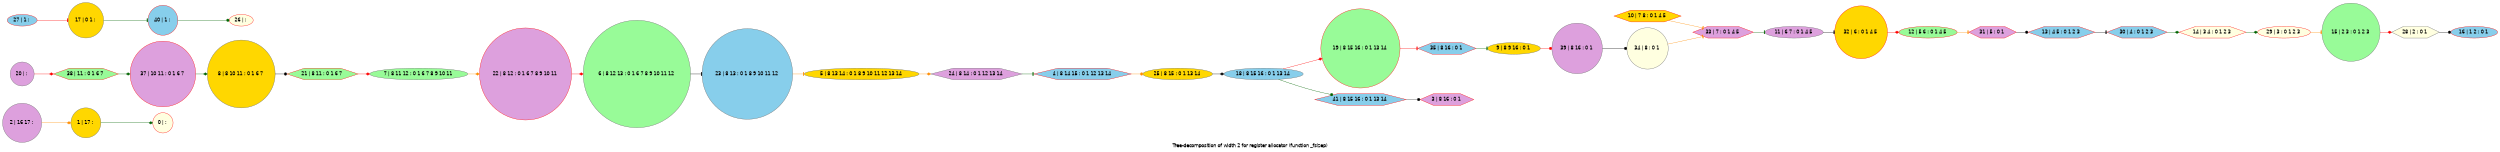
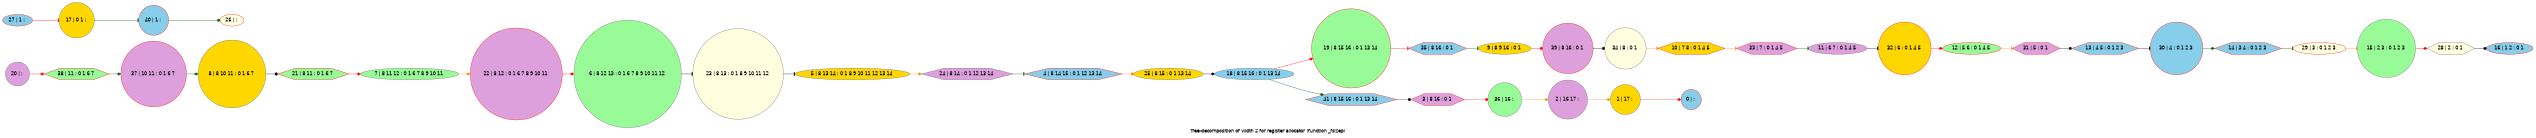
node "30 | 4 : 0 1 2 3": shape hexagon -> circle
node "14 | 3 4 : 0 1 2 3": fillcolor lightyellow -> skyblue
edge "14 | 3 4 : 0 1 2 3" -> "29 | 3 : 0 1 2 3": arrowhead diamond -> tee
edge "34 | 8 : 0 1" -> "33 | 7 : 0 1 4 5": now "34 | 8 : 0 1" -> "10 | 7 8 : 0 1 4 5"
node "39 | 8 16 : 0 1": color gray40 -> red
node "23 | 8 13 : 0 1 8 9 10 11 12": fillcolor skyblue -> lightyellow
edge "23 | 8 13 : 0 1 8 9 10 11 12" -> "5 | 8 13 14 : 0 1 8 9 10 11 12 13 14": color darkorange -> black
edge "18 | 8 15 16 : 0 1 13 14" -> "41 | 8 15 16 : 0 1 13 14": arrowhead dot -> diamond
node "36 | 16 :": added
edge "1 | 17 :" -> "0 | :": color darkgreen -> red
node "0 | :": fillcolor lightyellow -> skyblue
